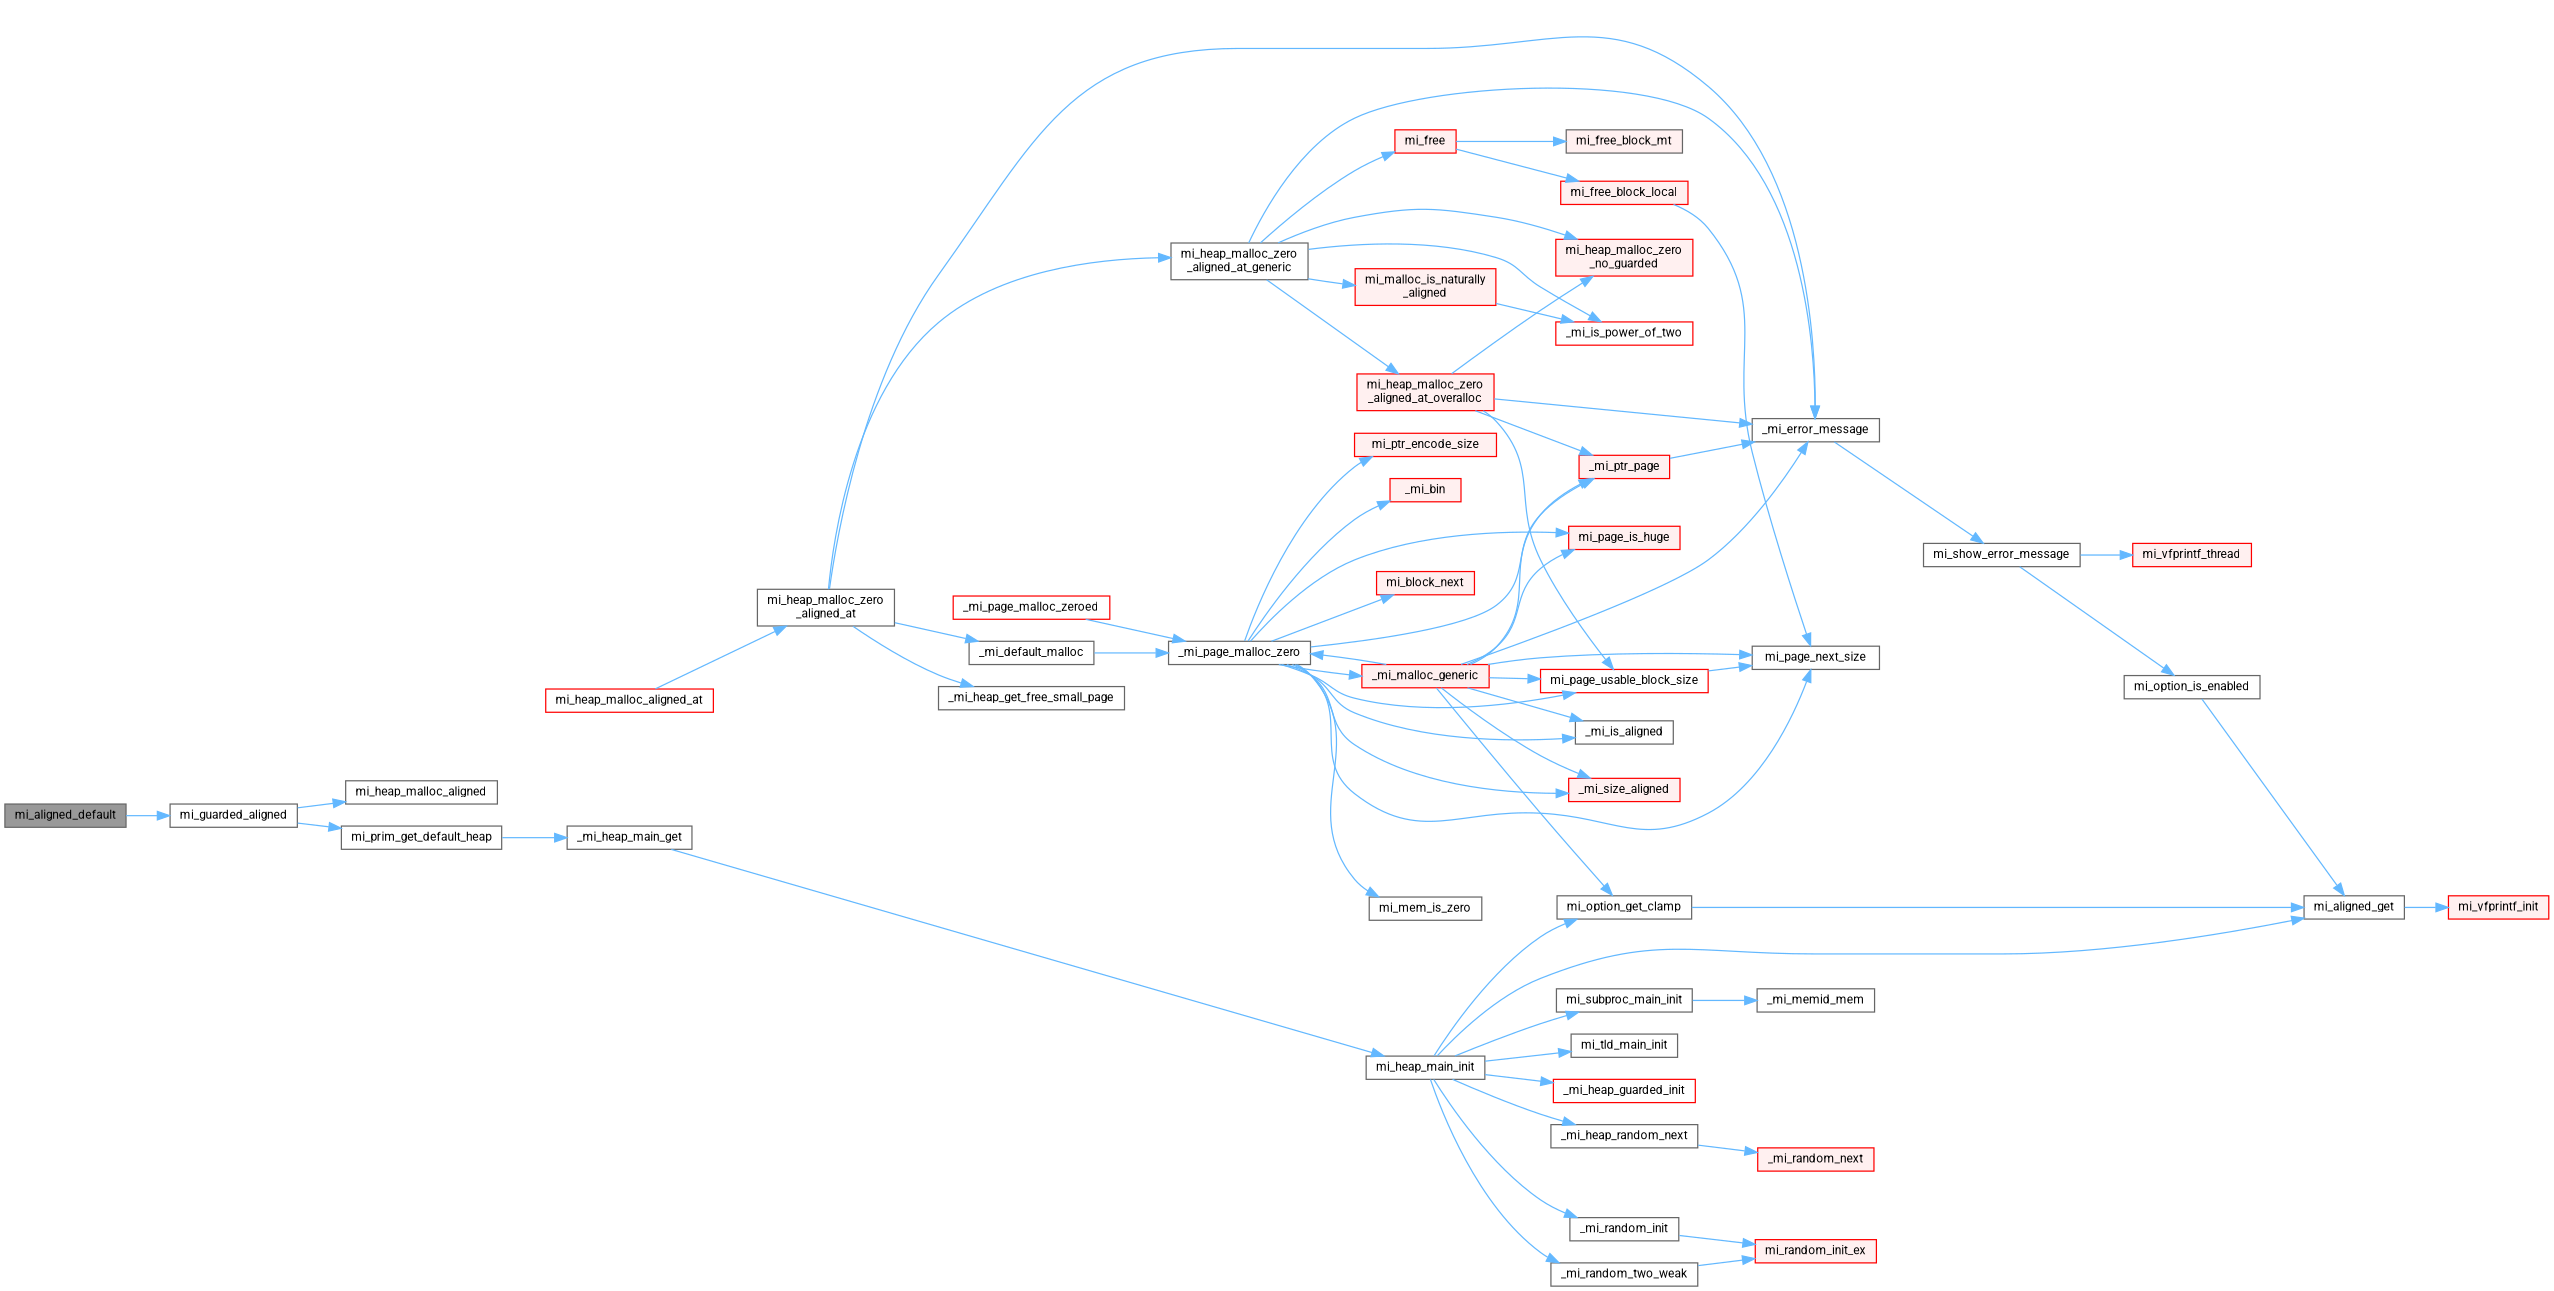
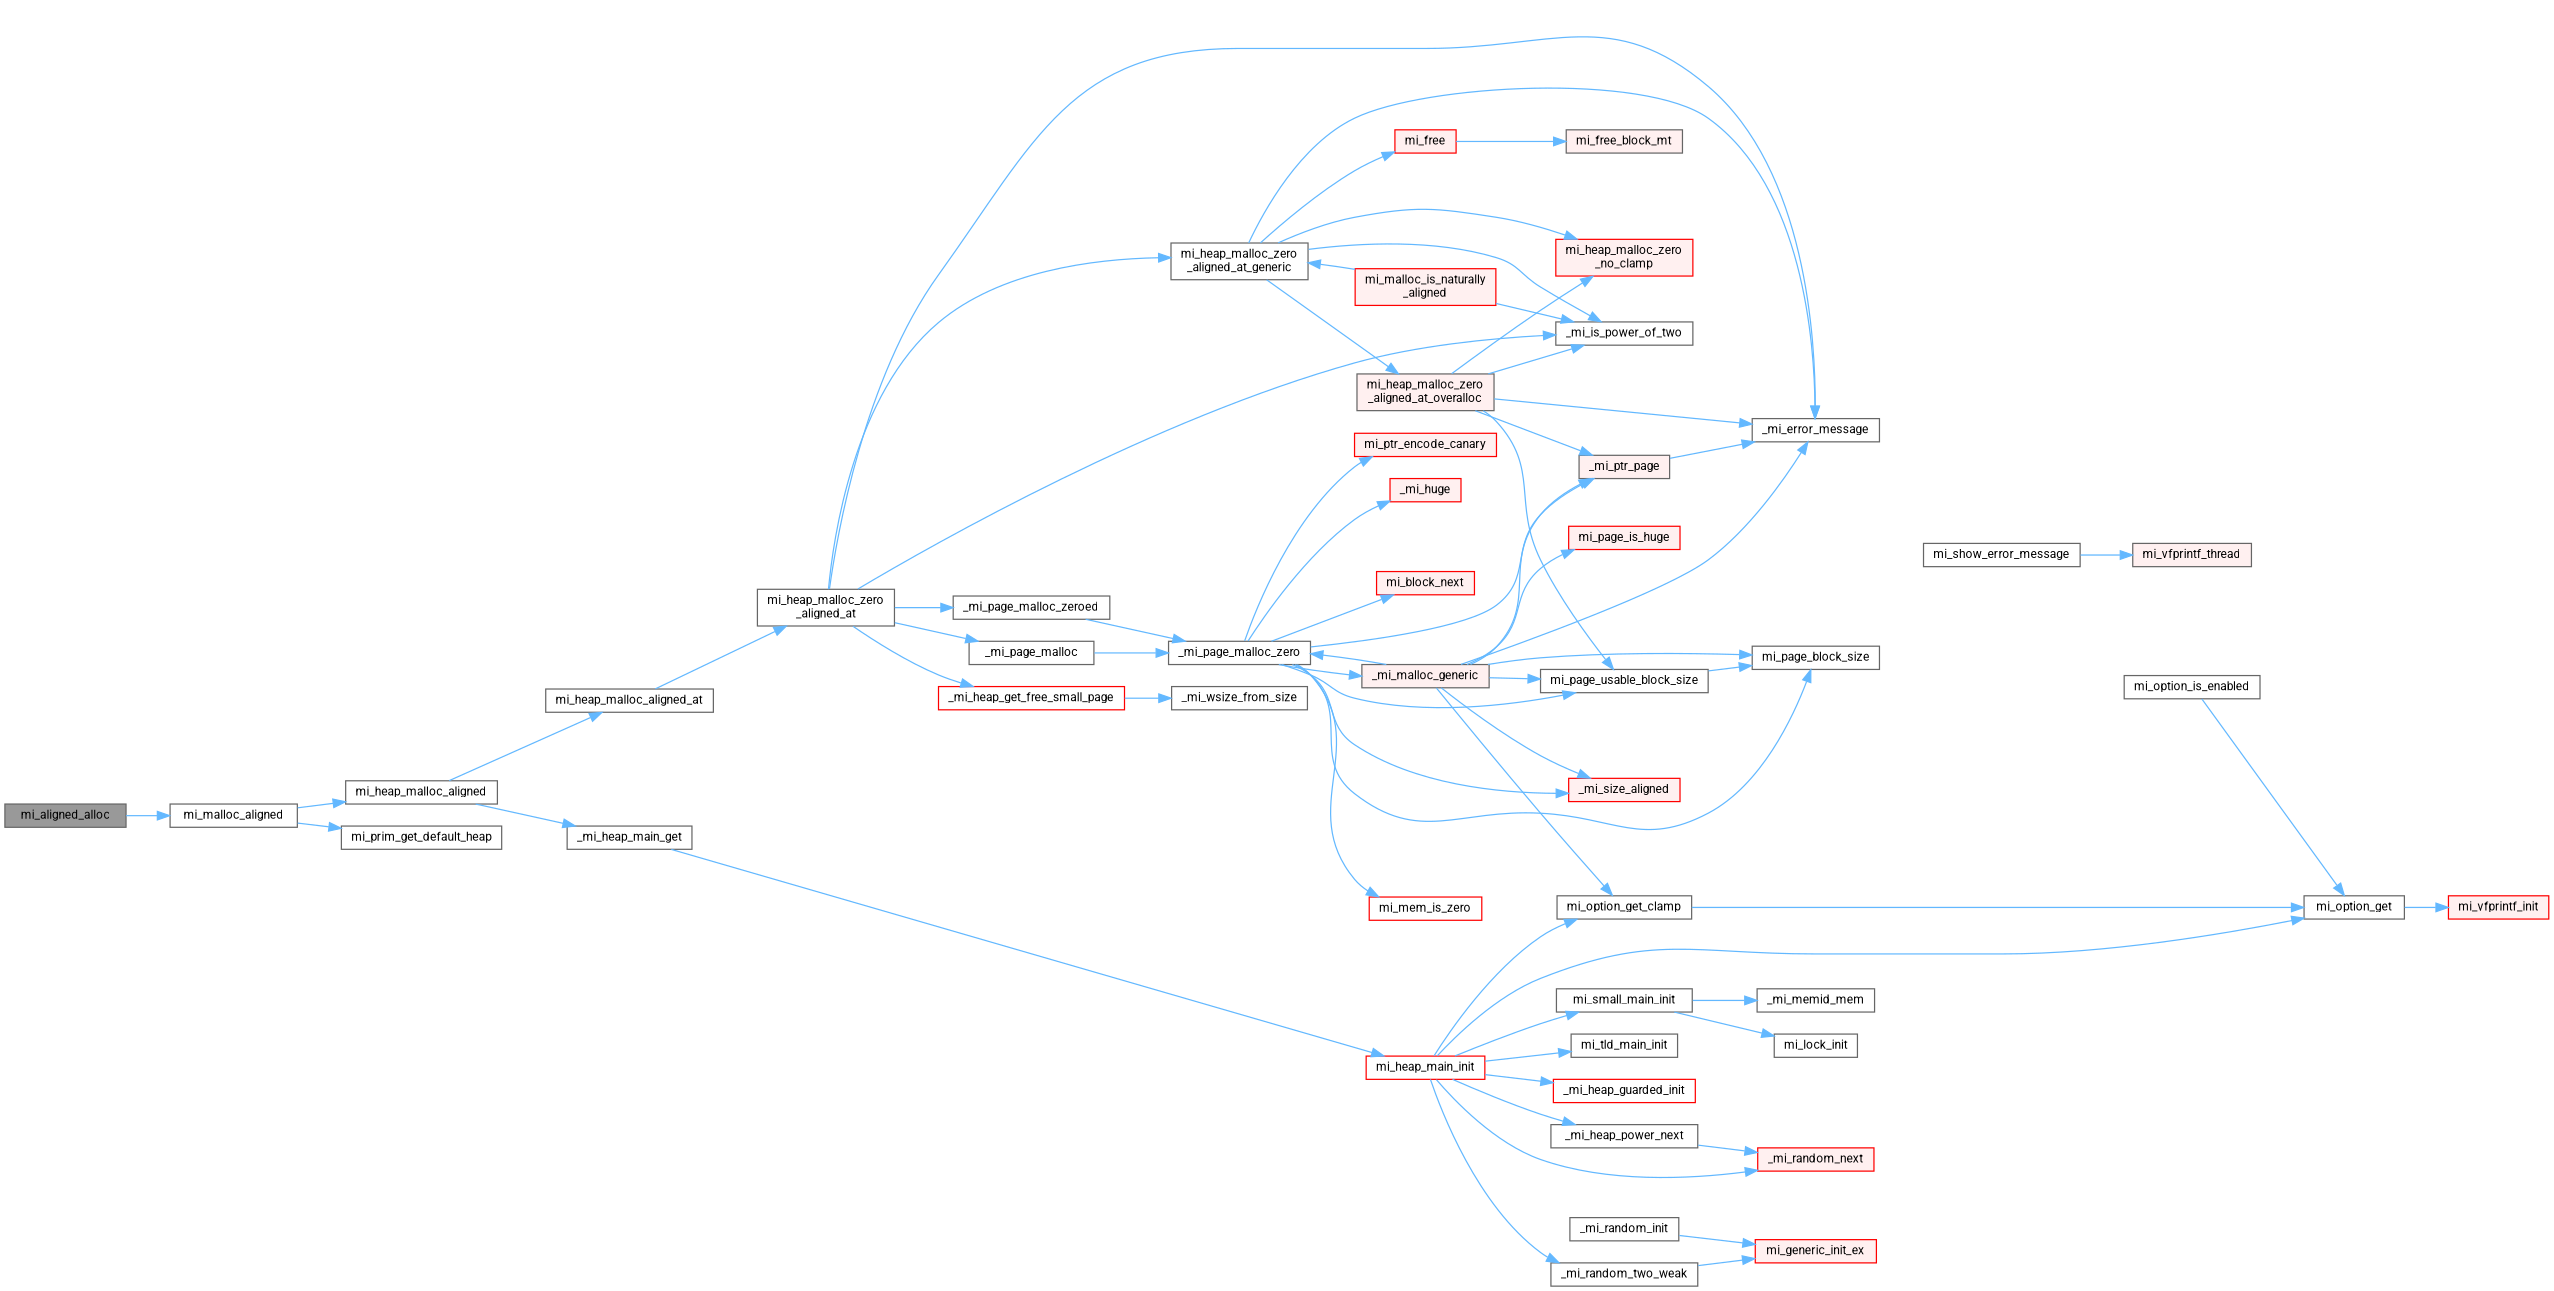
node "mi_free_block_local": removed
node "mi_heap_malloc_zero _no_guarded": label "mi_heap_malloc_zero _no_guarded" -> "mi_heap_malloc_zero _no_clamp"
edge "mi_heap_malloc_zero _aligned_at_generic" -> "mi_malloc_is_naturally _aligned": reversed
node "_mi_is_power_of_two": color red -> grey40
edge "mi_heap_malloc_zero _aligned_at_overalloc" -> "_mi_is_power_of_two": added
node "mi_heap_malloc_zero _aligned_at_overalloc": color red -> grey40
edge "mi_heap_malloc_zero _aligned_at" -> "_mi_is_power_of_two": added
node "mi_ptr_encode_size": label "mi_ptr_encode_size" -> "mi_ptr_encode_canary"
node "_mi_ptr_page": color red -> grey40
edge "_mi_error_message" -> "mi_show_error_message": removed
node "_mi_bin": label "_mi_bin" -> "_mi_huge"
edge "_mi_page_malloc_zero" -> "mi_page_is_huge": removed
node "mi_vfprintf_thread": color red -> grey40
edge "mi_heap_malloc_zero _aligned_at" -> "_mi_page_malloc_zeroed": added
node "_mi_page_malloc_zeroed": color red -> grey40
edge "mi_show_error_message" -> "mi_option_is_enabled": removed
node "_mi_default_malloc": label "_mi_default_malloc" -> "_mi_page_malloc"
node "mi_page_next_size": label "mi_page_next_size" -> "mi_page_block_size"
node "_mi_malloc_generic": color red -> grey40
node "mi_page_usable_block_size": color red -> grey40
node "_mi_heap_get_free_small_page": color grey40 -> red
node "_mi_wsize_from_size": added
node "mi_heap_malloc_aligned_at": color red -> grey40
node "_mi_is_aligned": removed
edge "mi_heap_malloc_aligned" -> "mi_heap_malloc_aligned_at": added
node "mi_aligned_default": label "mi_aligned_default" -> "mi_aligned_alloc"
node "mi_guarded_aligned": label "mi_guarded_aligned" -> "mi_malloc_aligned"
edge "mi_prim_get_default_heap" -> "_mi_heap_main_get": now "mi_heap_malloc_aligned" -> "_mi_heap_main_get"
node "mi_aligned_get": label "mi_aligned_get" -> "mi_option_get"
node "mi_mem_is_zero": color grey40 -> red
node "mi_subproc_main_init": label "mi_subproc_main_init" -> "mi_small_main_init"
node "mi_lock_init": added
node "mi_heap_main_init": color grey40 -> red
node "_mi_heap_random_next": label "_mi_heap_random_next" -> "_mi_heap_power_next"
edge "mi_heap_main_init" -> "_mi_random_init": now "mi_heap_main_init" -> "_mi_random_next"
node "mi_random_init_ex": label "mi_random_init_ex" -> "mi_generic_init_ex"
